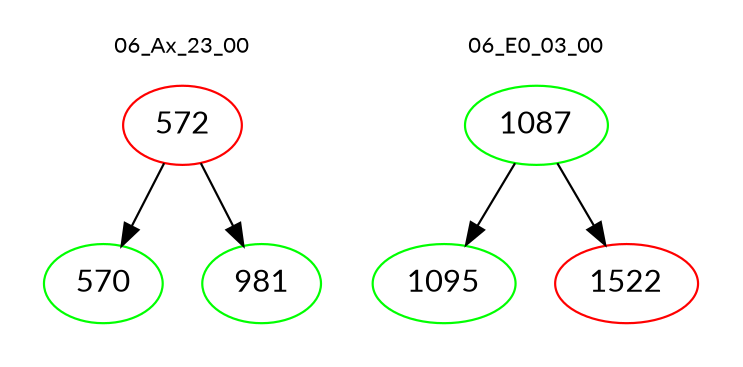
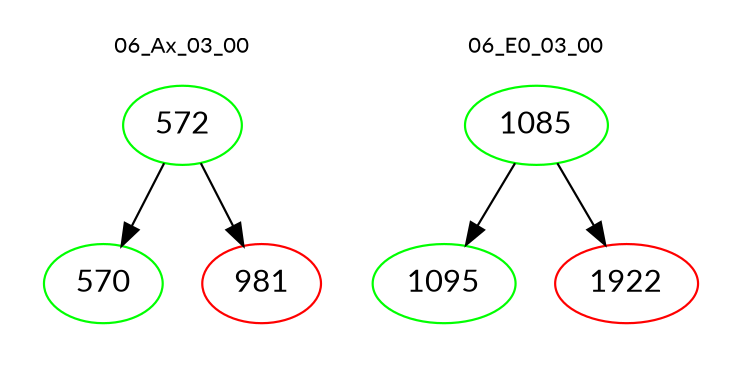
cluster "06_Ax_23_00": label "06_Ax_23_00" -> "06_Ax_03_00"
node "572": color red -> green
node "1087": label "1087" -> "1085"
node "981": color green -> red
node "1522": label "1522" -> "1922"
